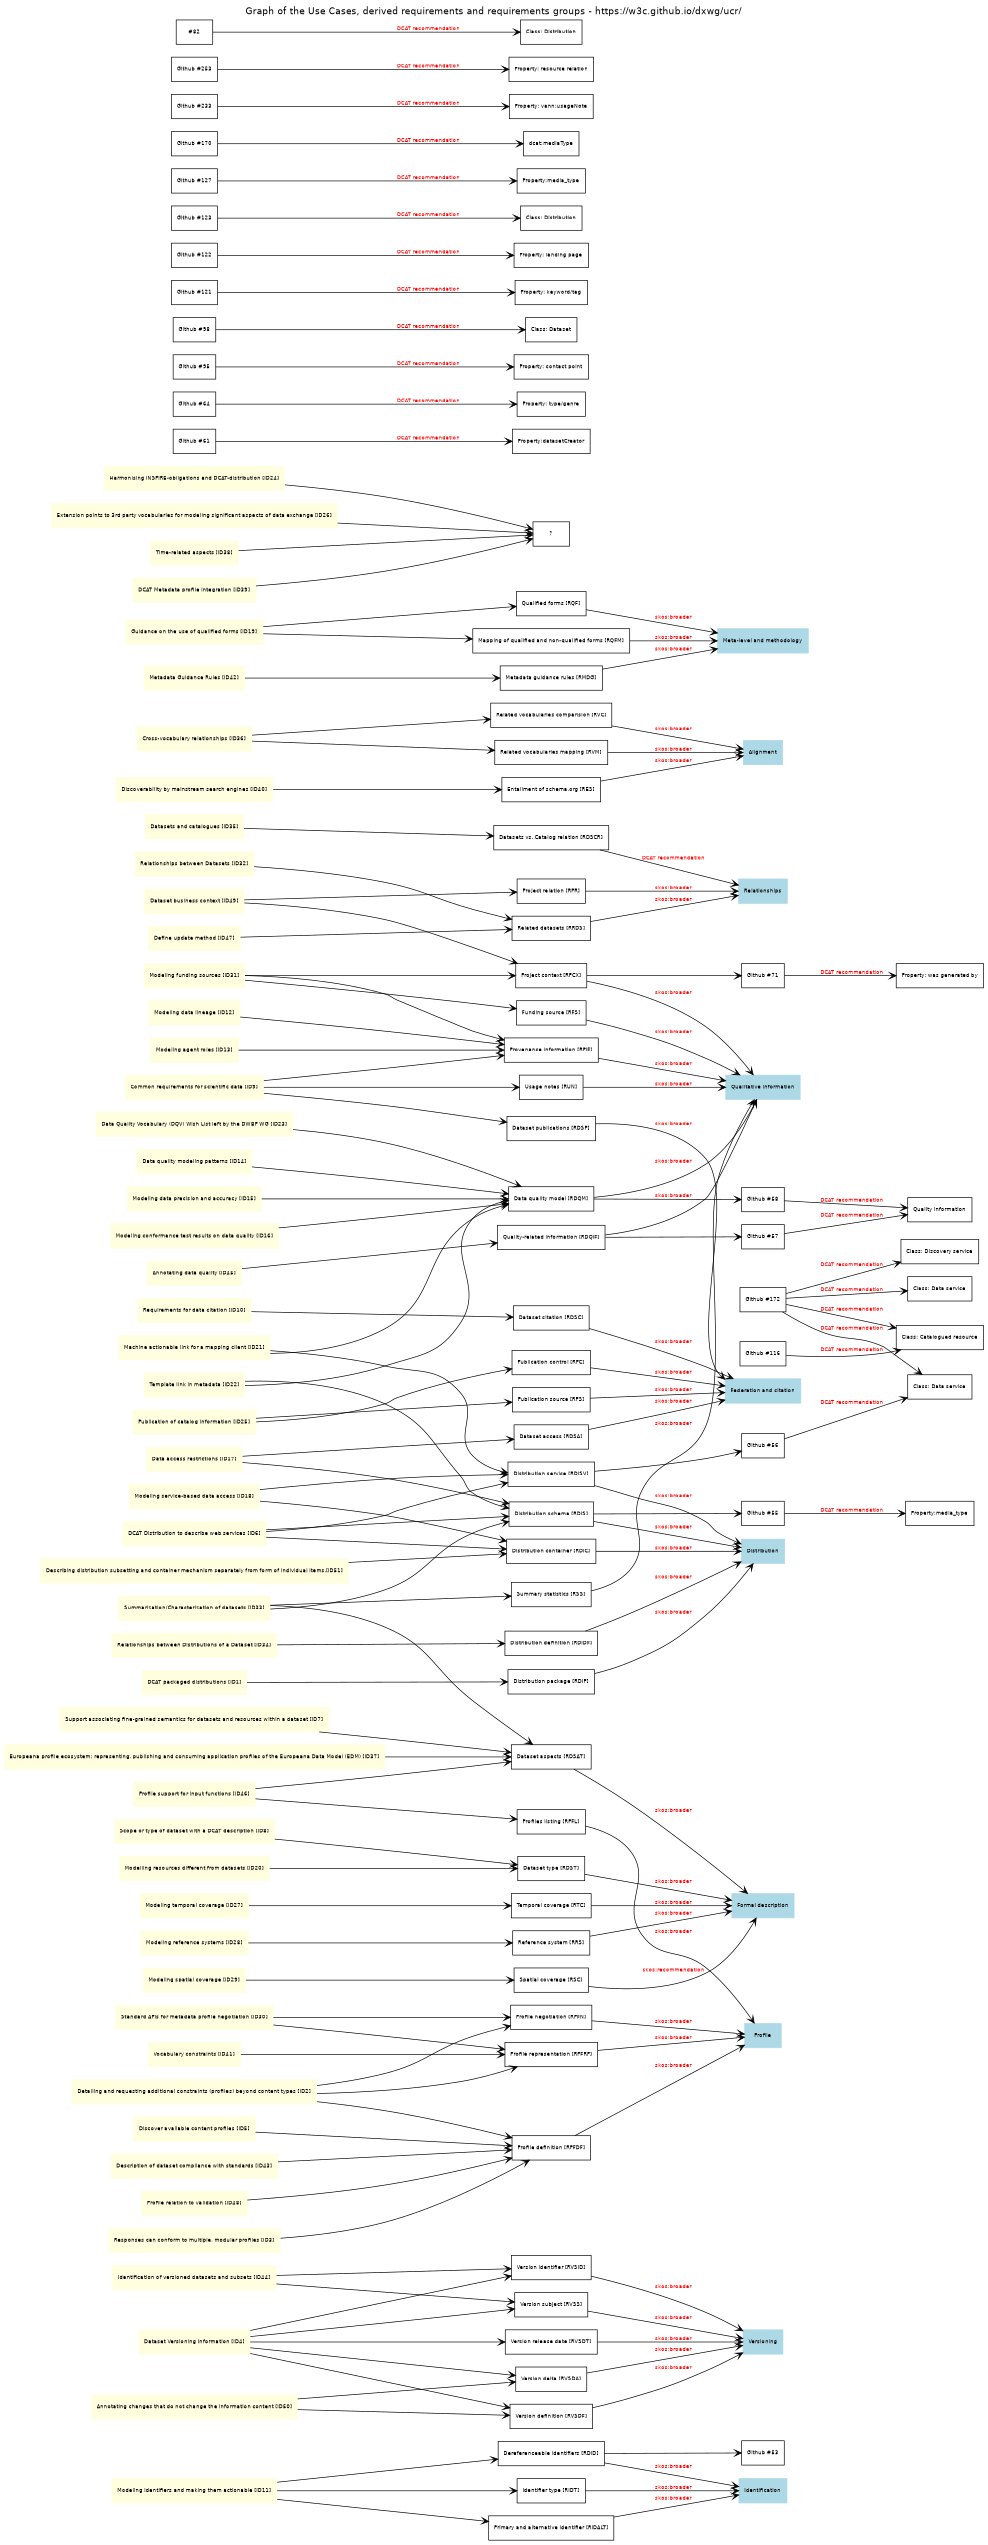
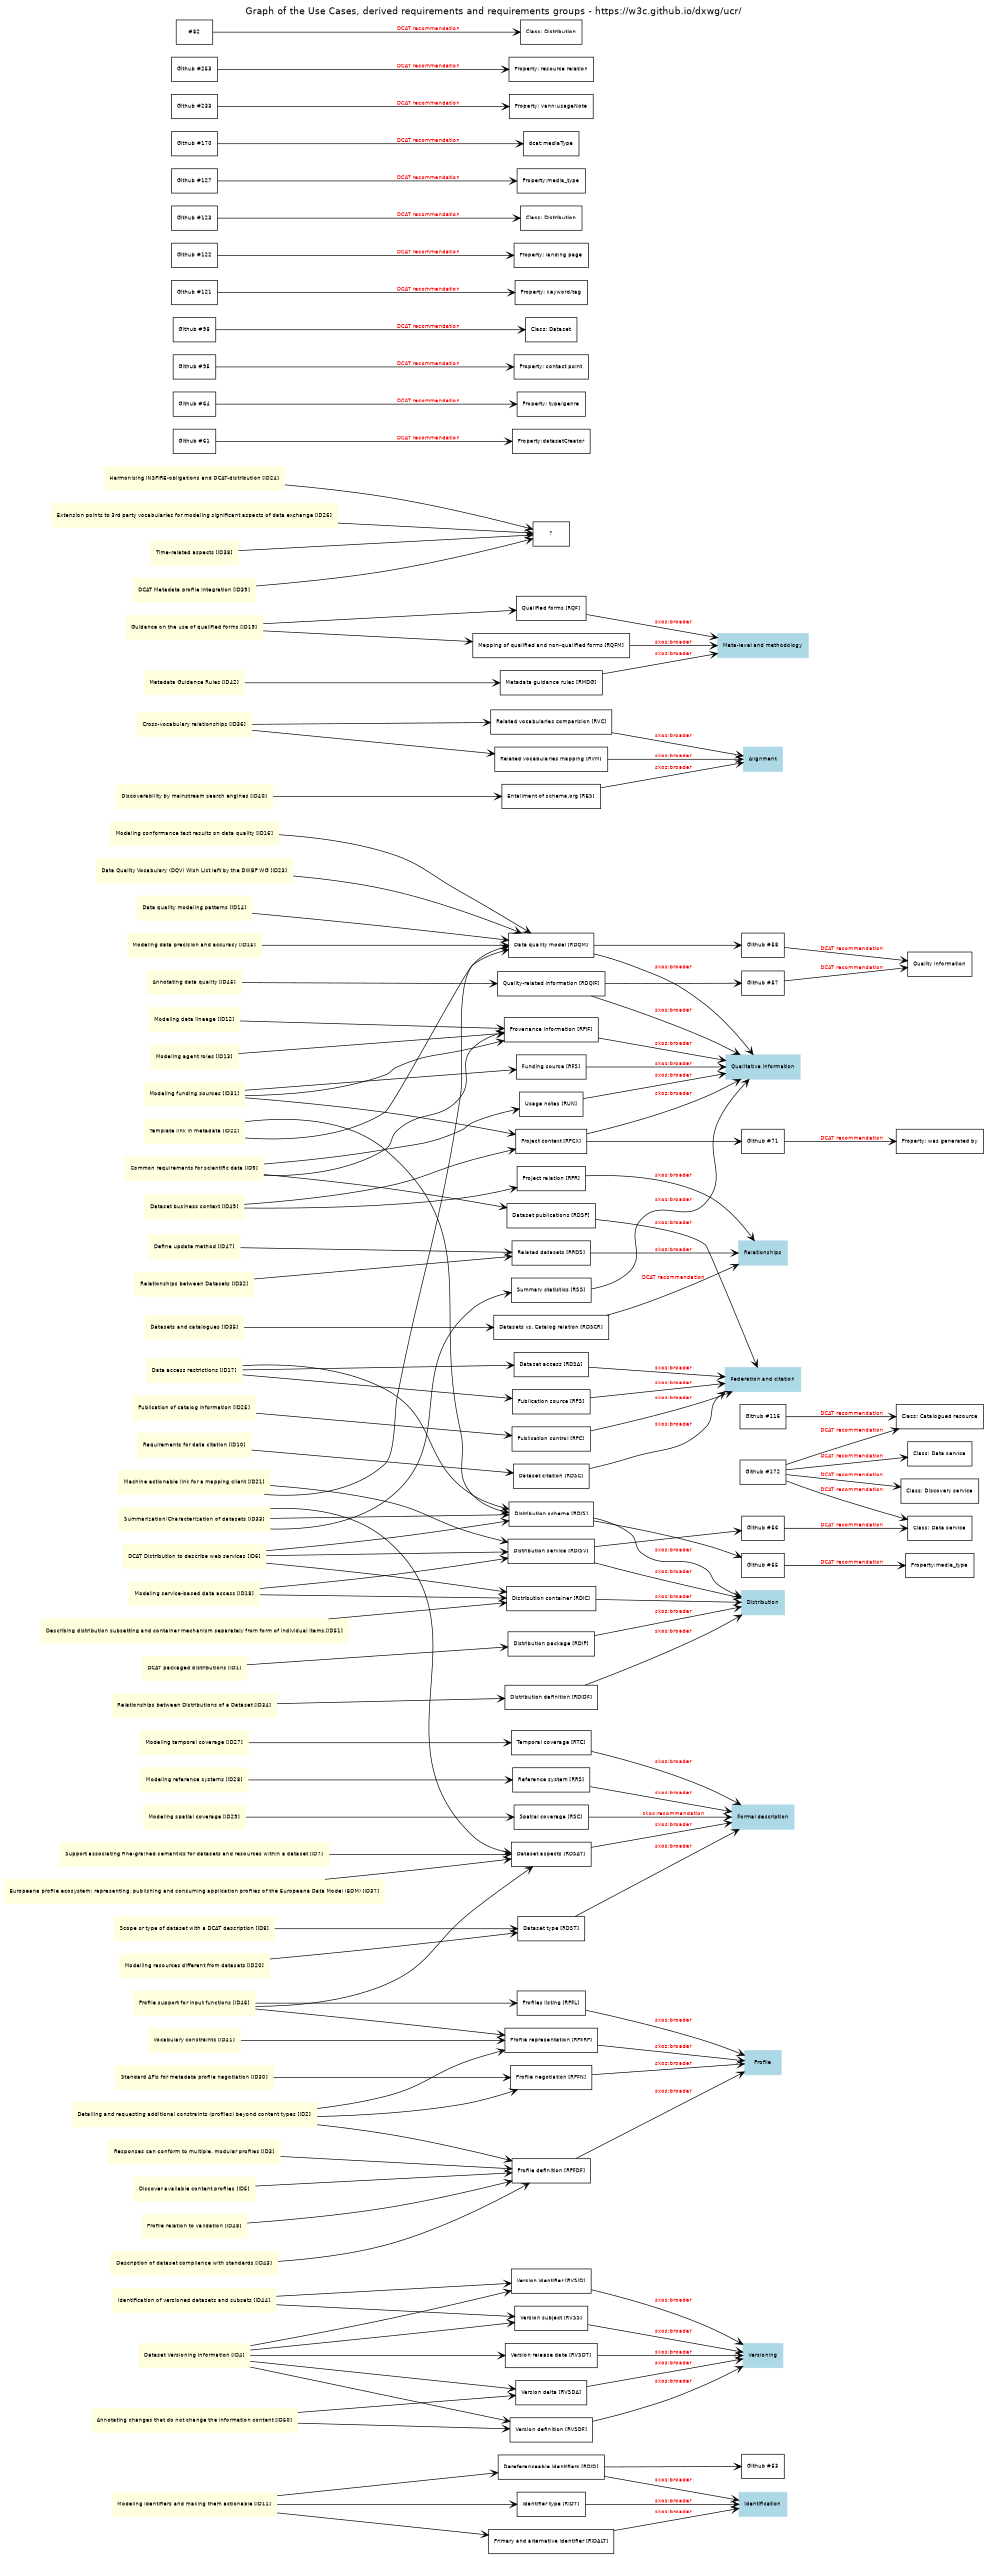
edge "Publication of catalog information [ID25]" -> "Publication source [RPS]": now "Data access restrictions [ID17]" -> "Publication source [RPS]"
edge "Standard APIs for metadata profile negotiation [ID30]" -> "Profile representation [RPFRP]": now "Profile support for input functions [ID46]" -> "Profile representation [RPFRP]"
